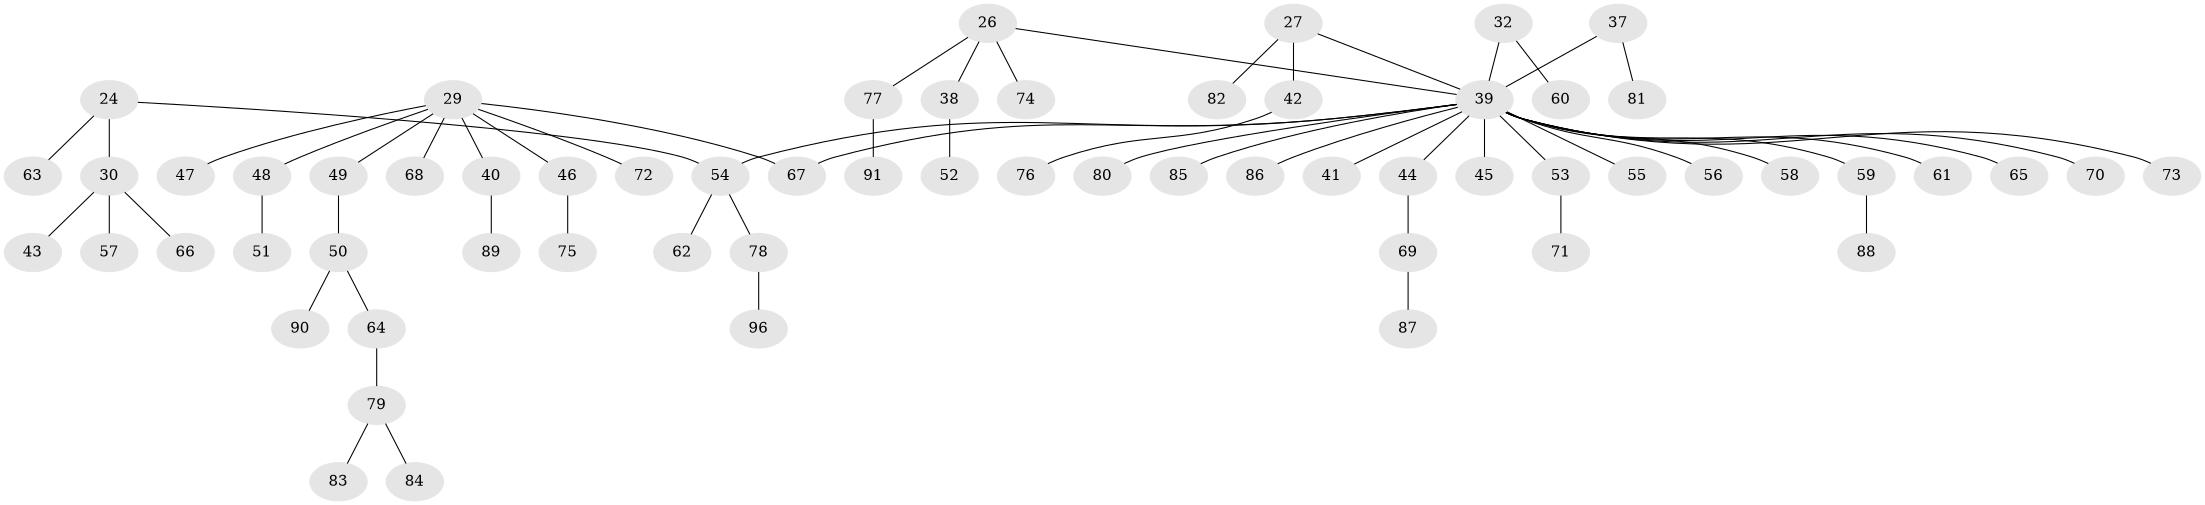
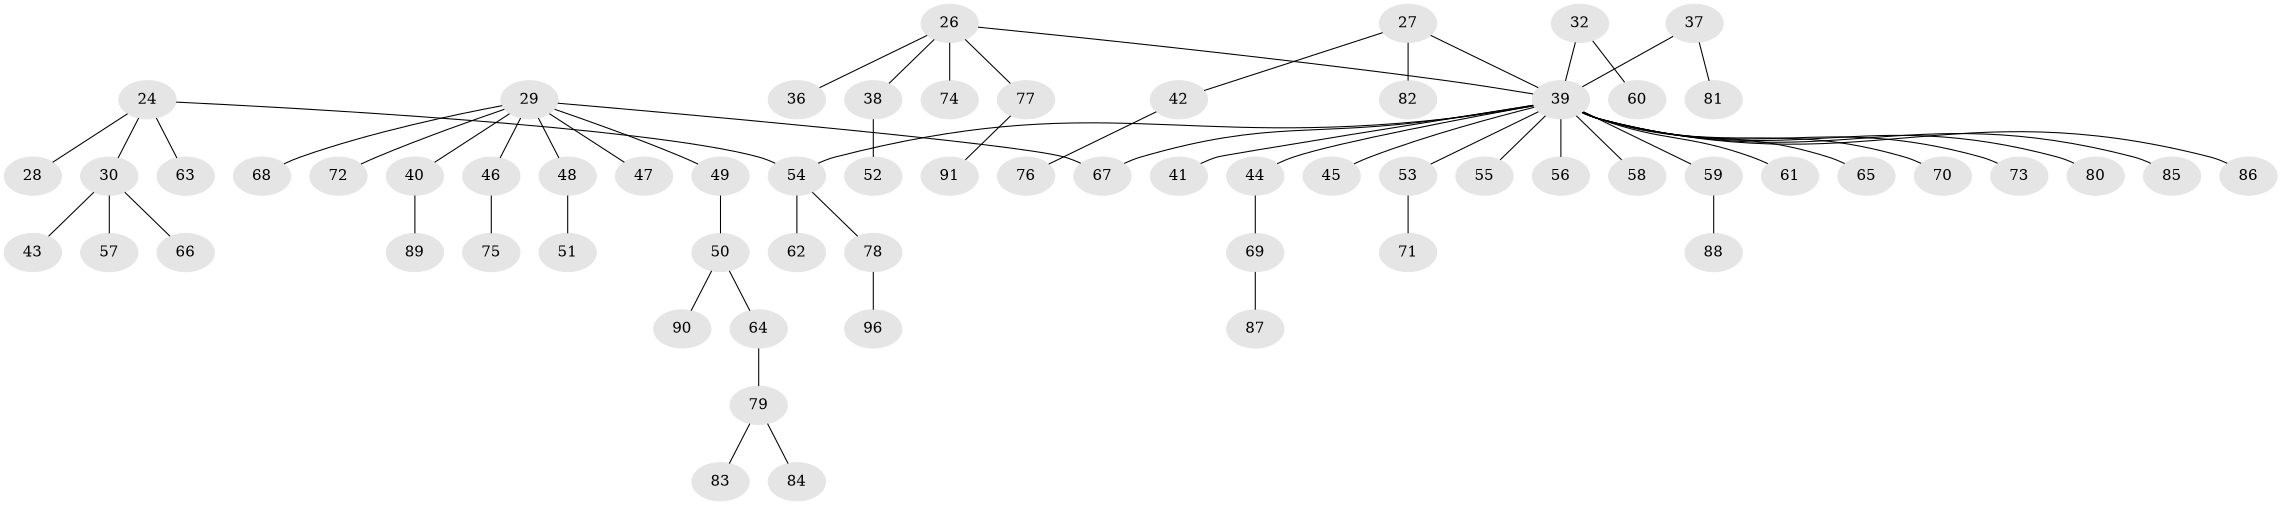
node "36": added
node "28": added
